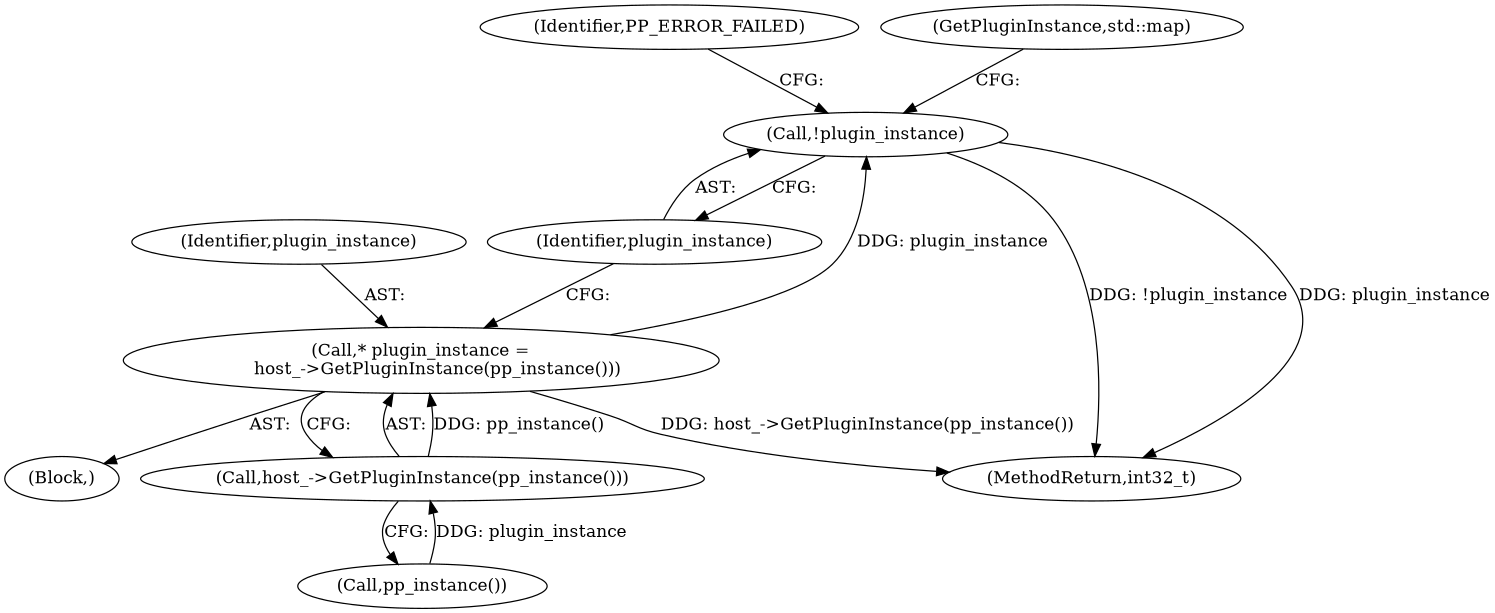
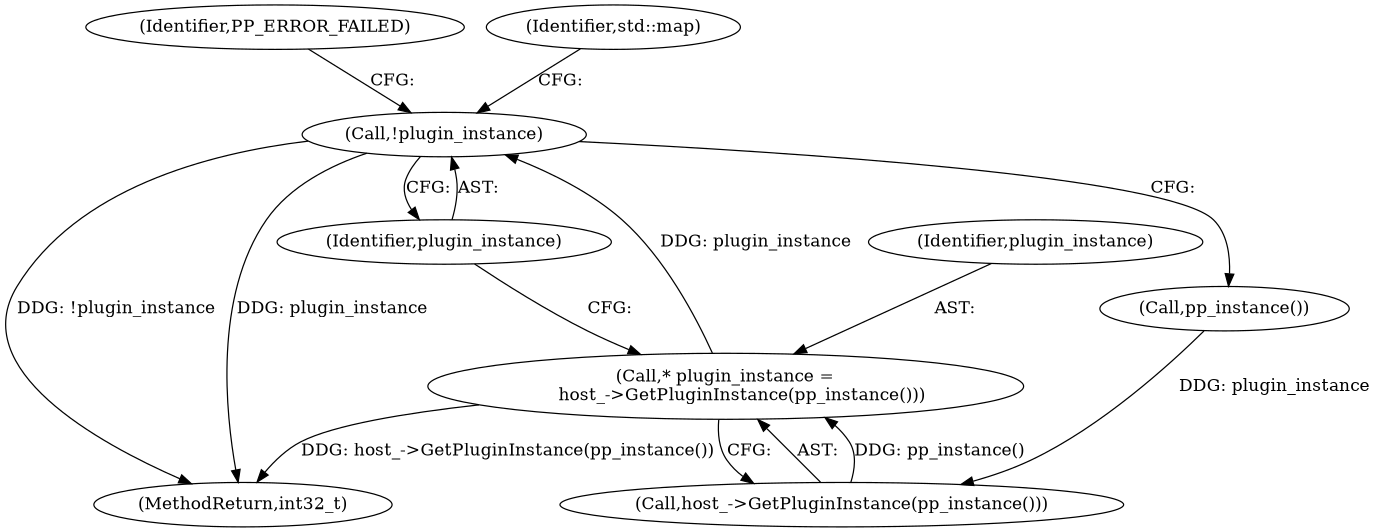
node "(GetPluginInstance,std::map)": label "(GetPluginInstance,std::map)" -> "(Identifier,std::map)"
node "(Block,)": removed
edge "(Call,host_->GetPluginInstance(pp_instance()))" -> "(Call,pp_instance())": now "(Call,!plugin_instance)" -> "(Call,pp_instance())"
